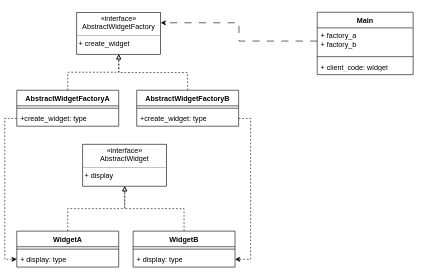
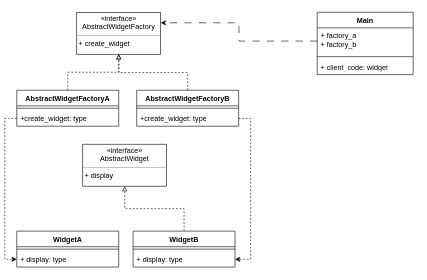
edge "WidgetA" -> "«interface» AbstractWidget + display": removed
